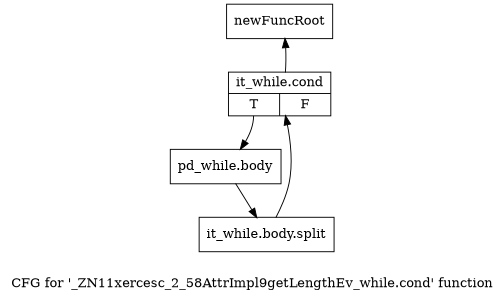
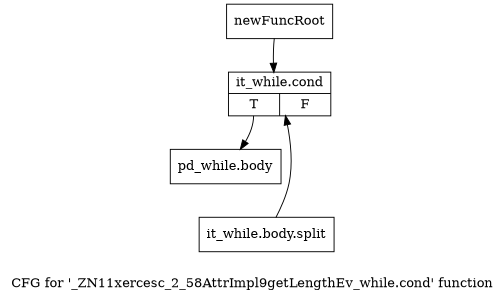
edge "it_while.cond" -> "newFuncRoot": reversed
edge "pd_while.body" -> "it_while.body.split": removed
